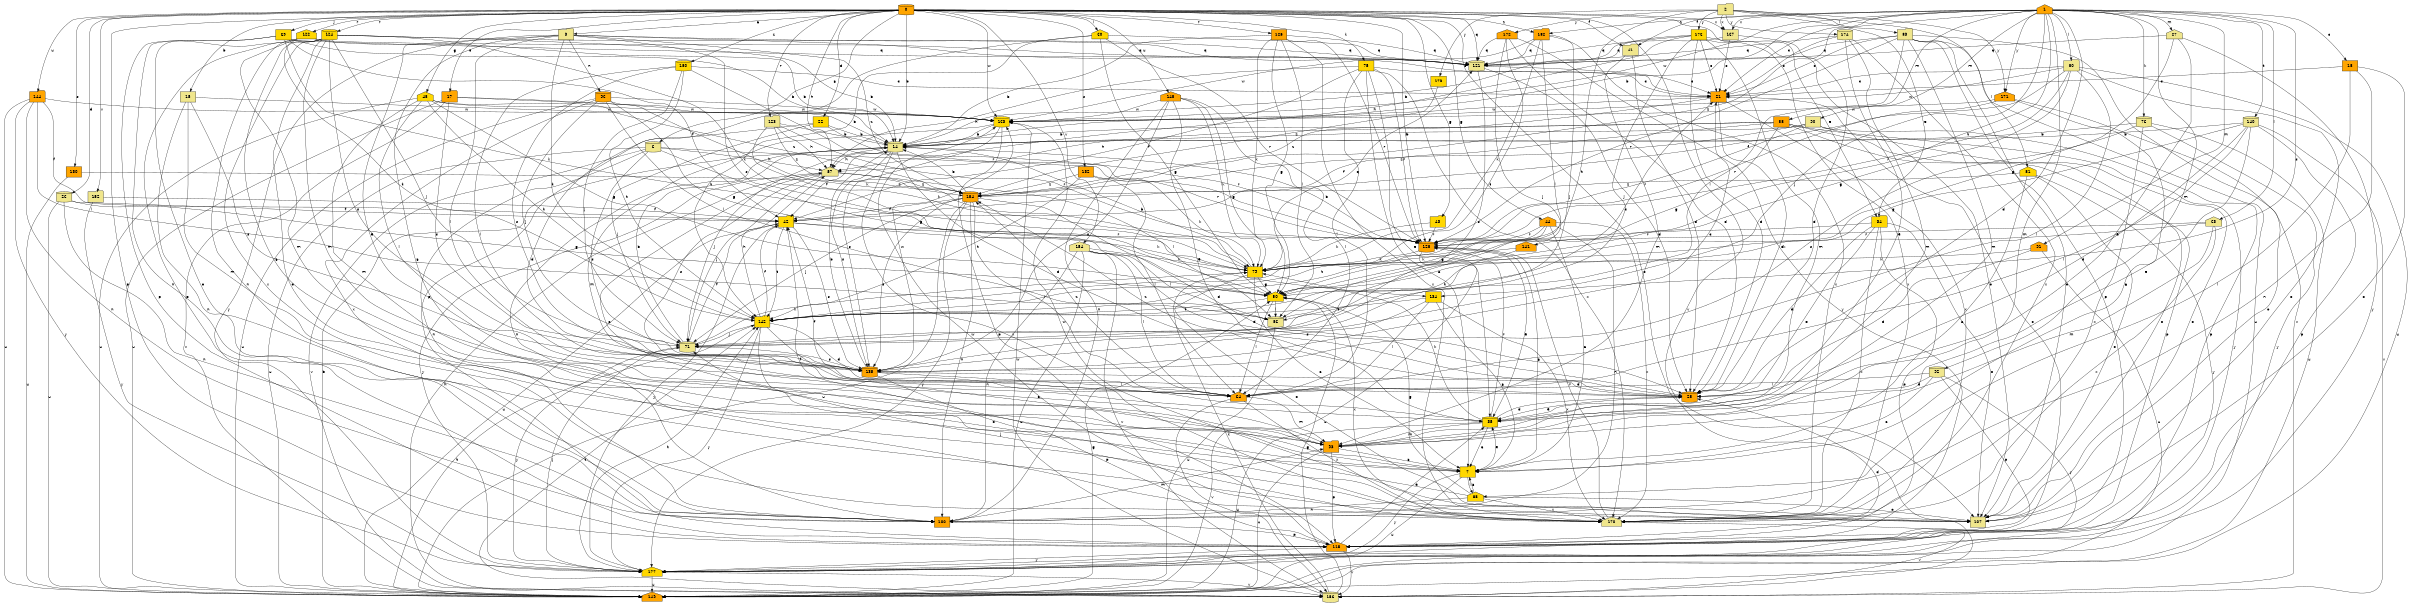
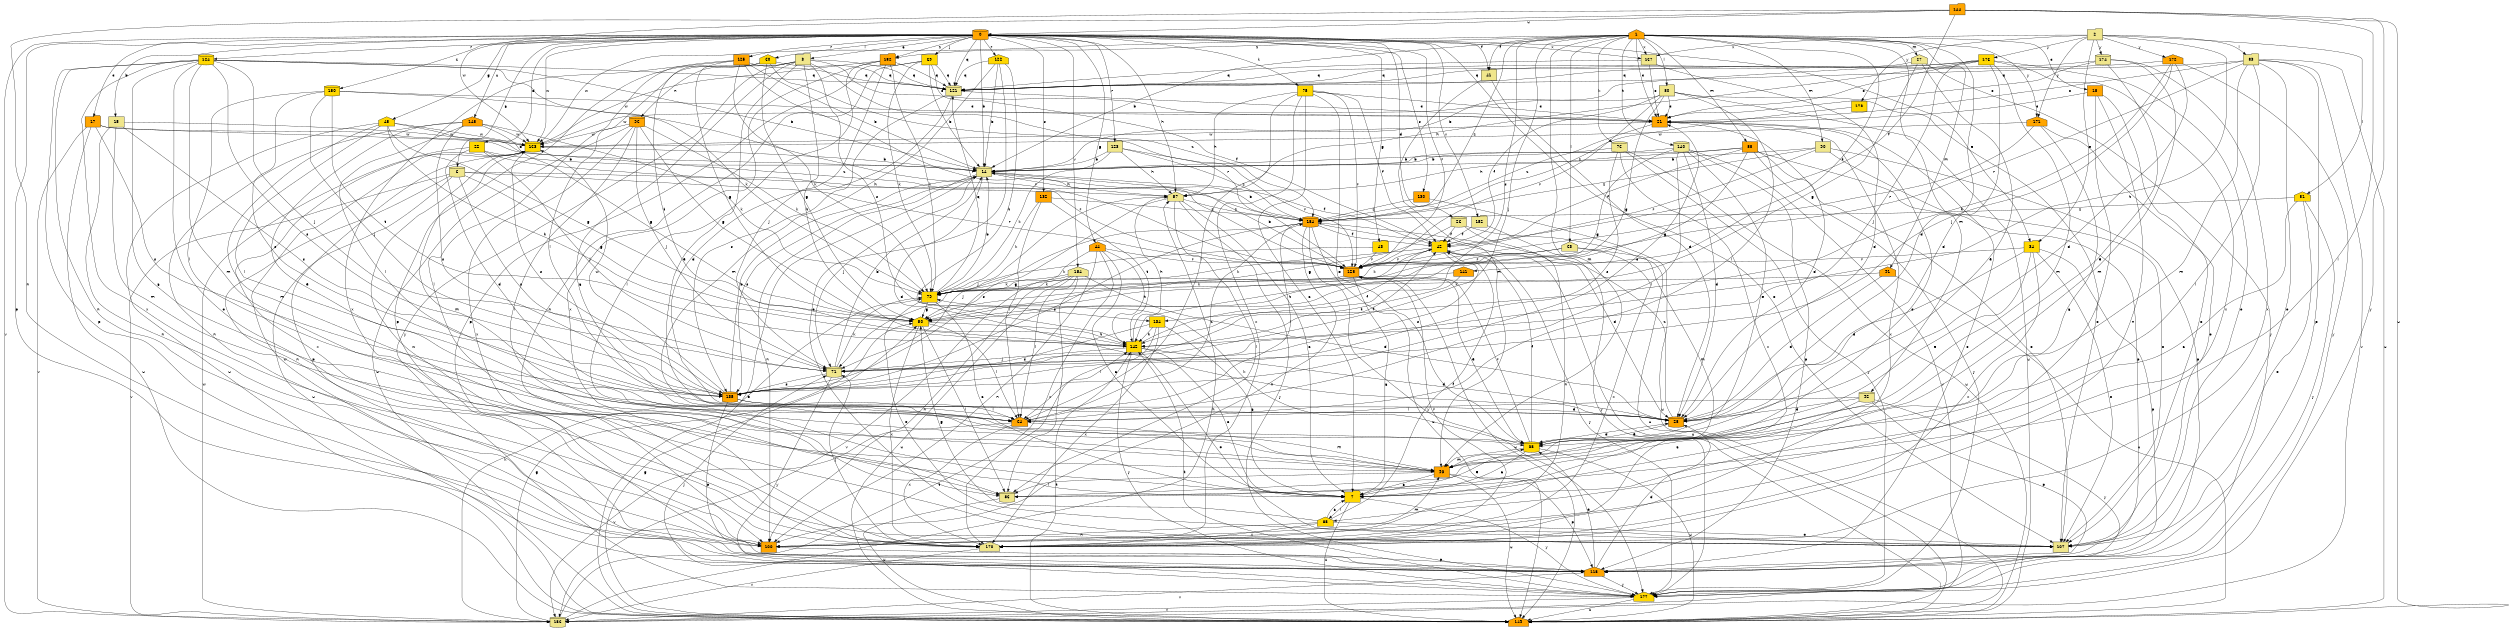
edge "0" -> "144": reversed
edge "14" -> "170": now "22" -> "170"
edge "93" -> "86": added, label "l"
